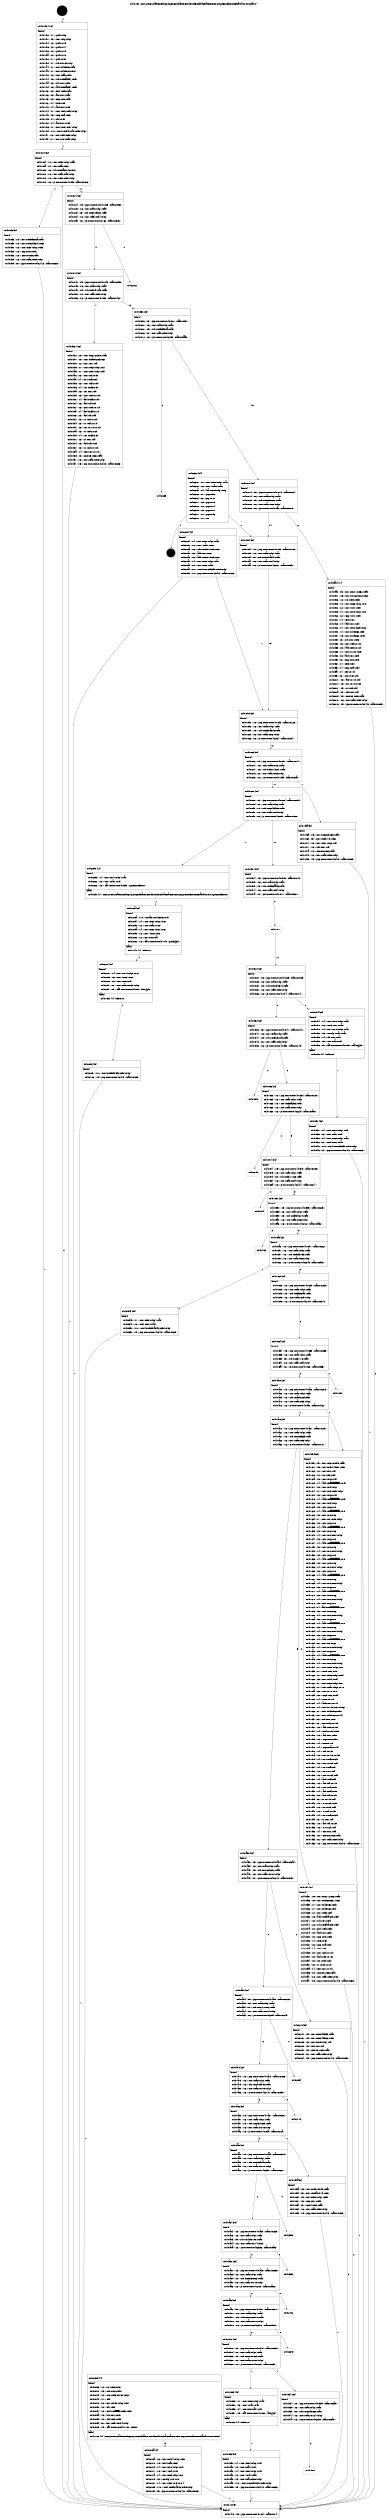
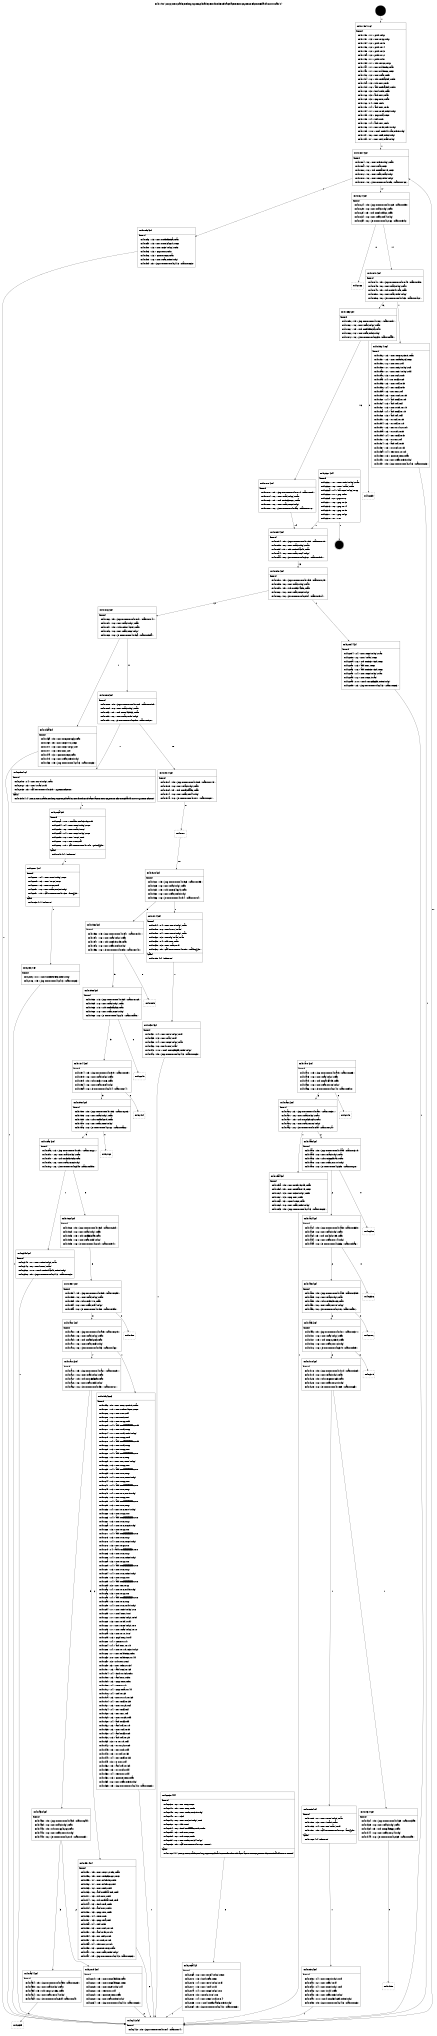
edge "0x402094 [42]" -> "0x4018b0 [28]": reversed
node "0x401fac [111]": removed
edge "0x401a54 [28]" -> "0x401a70 [28]": removed, label "3"
